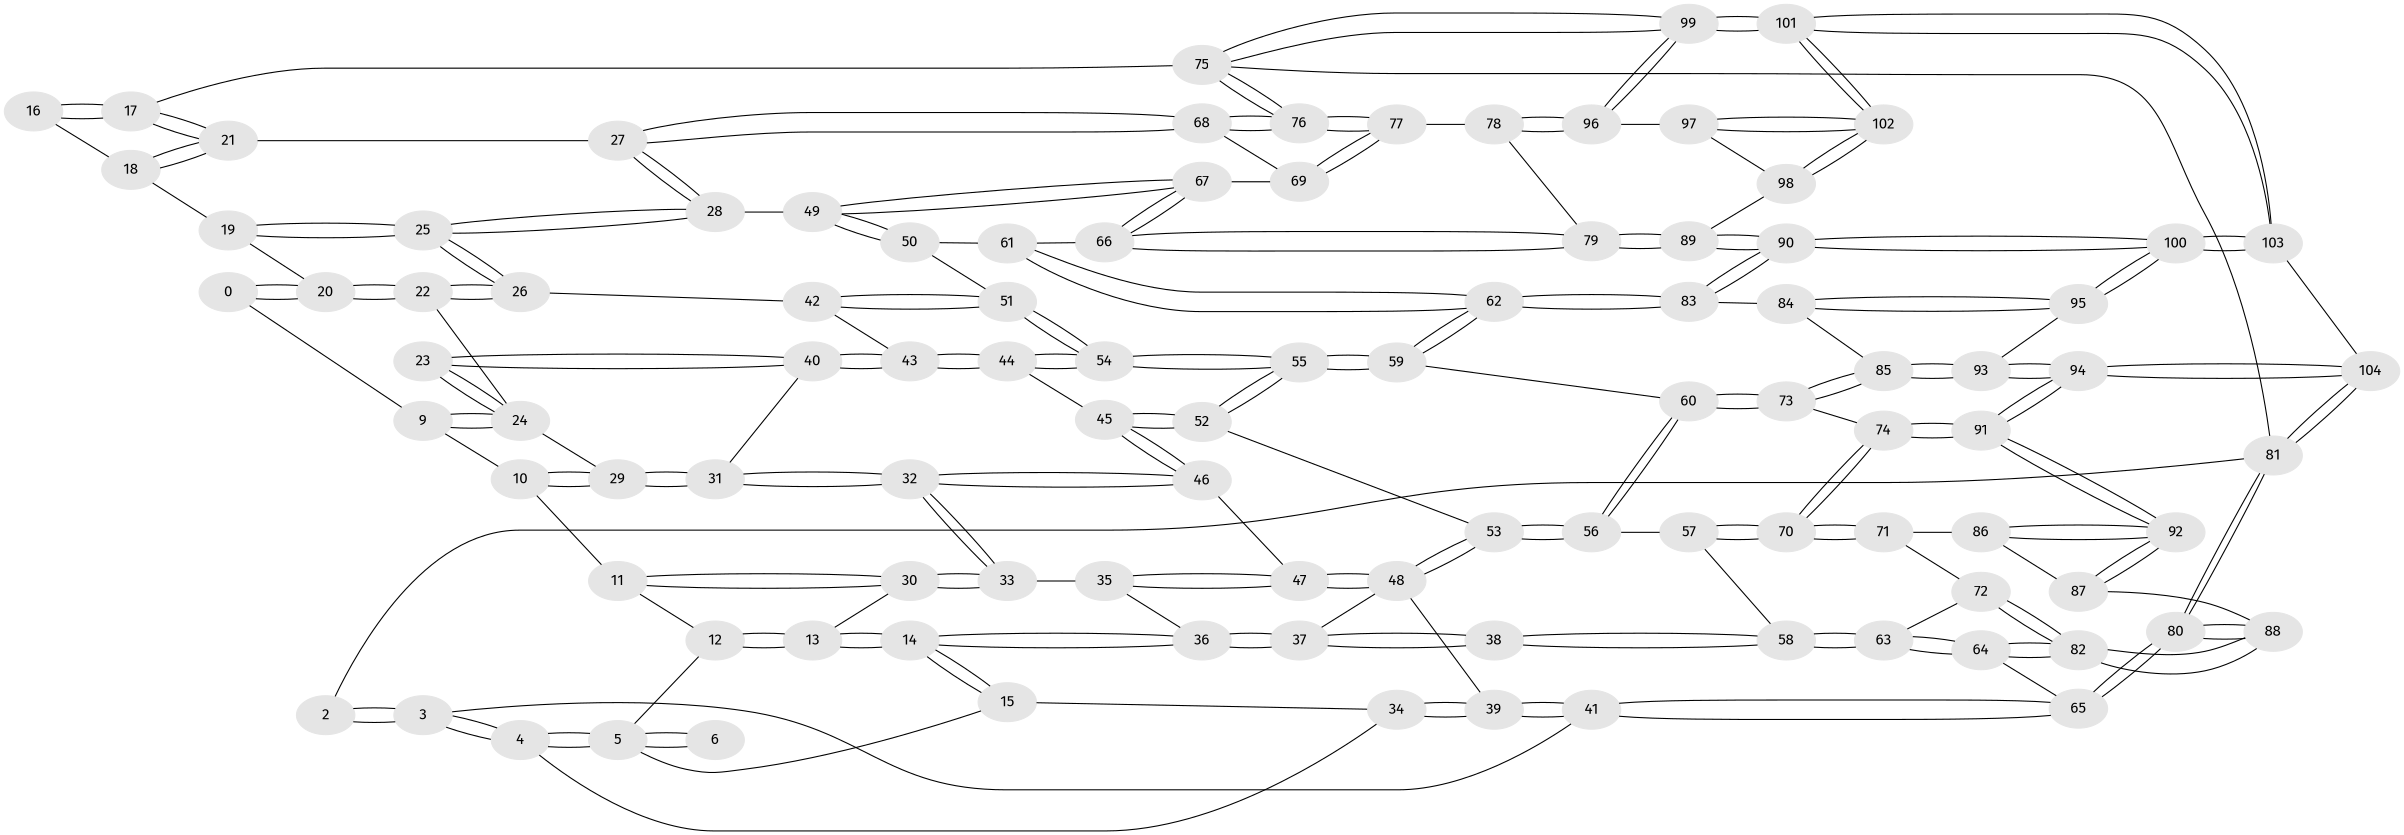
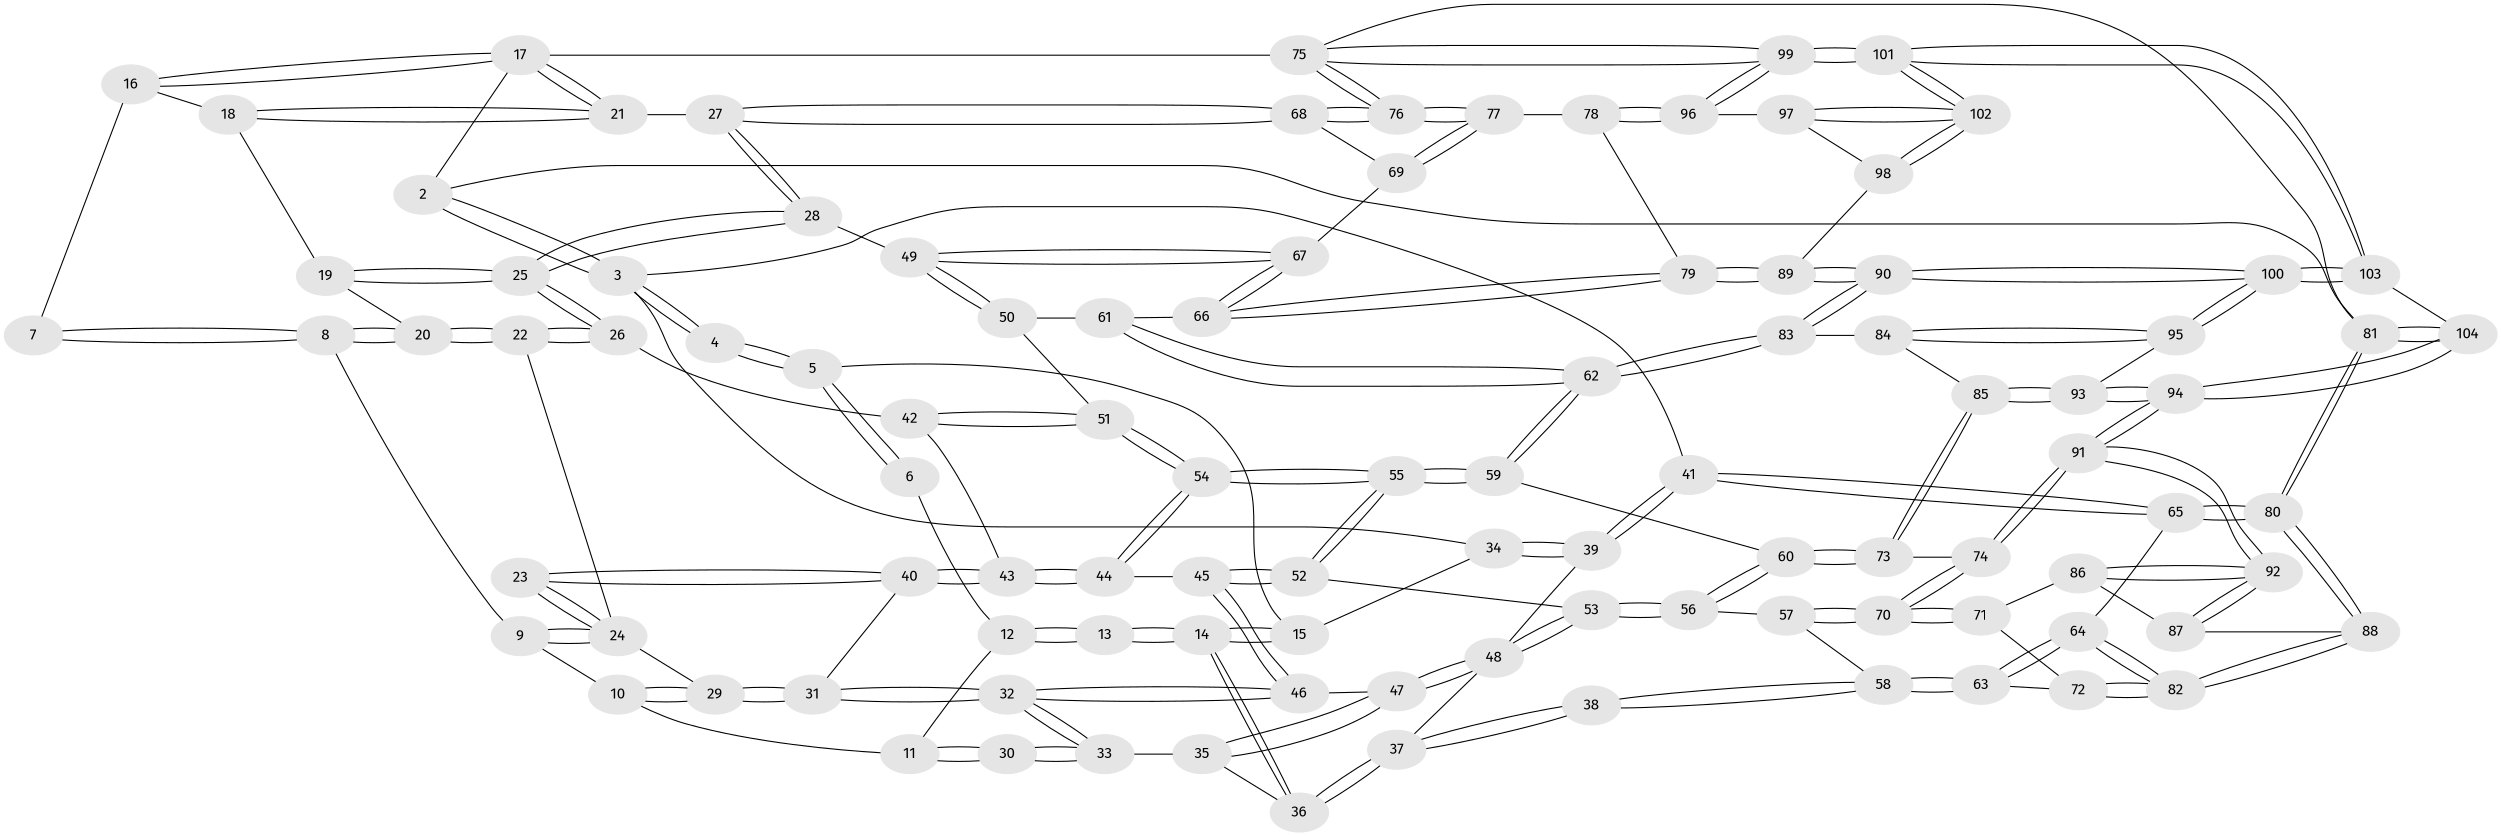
edge "17" -- "2": added
node "0": label "0" -> "8"
node "7": added
edge "30" -- "13": removed
edge "12" -- "5": now "12" -- "6"
edge "34" -- "4": now "34" -- "3"
